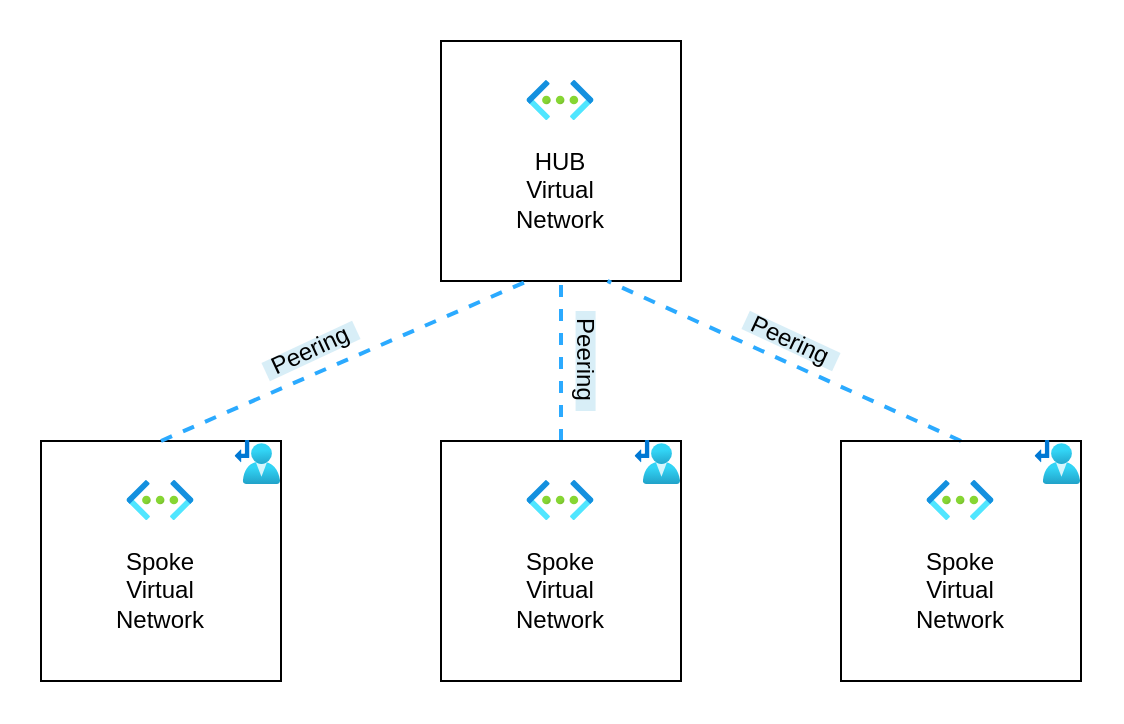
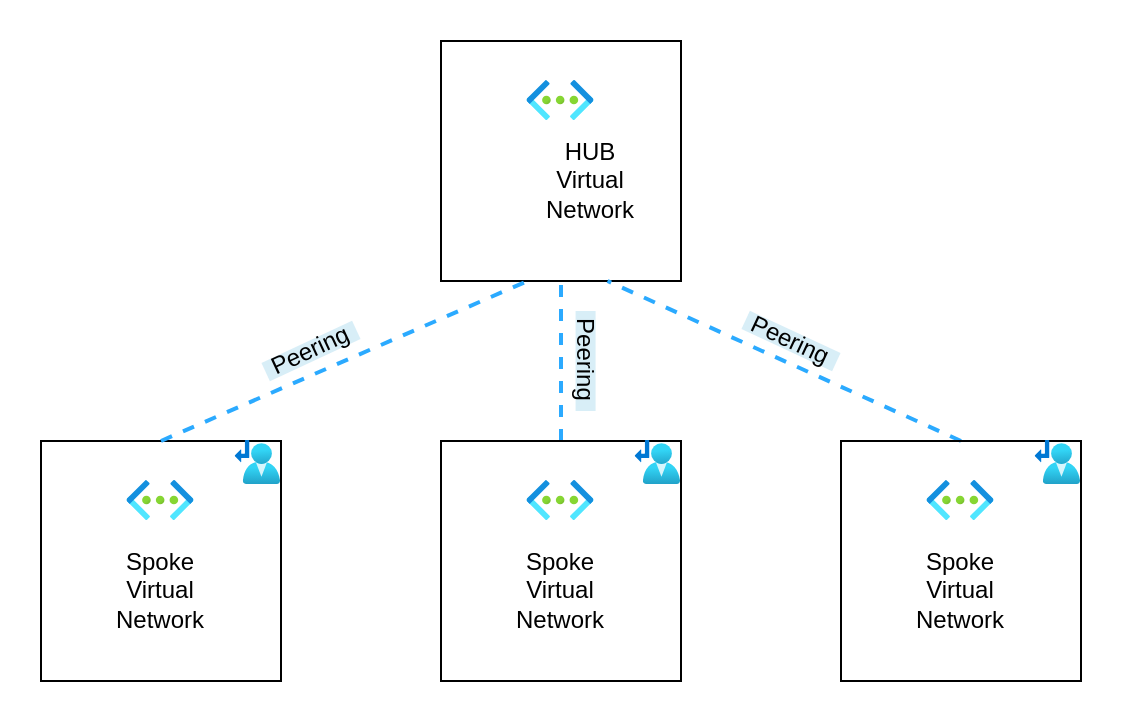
node "HUB Virtual Network": moved (561, 191) -> (591, 181)
